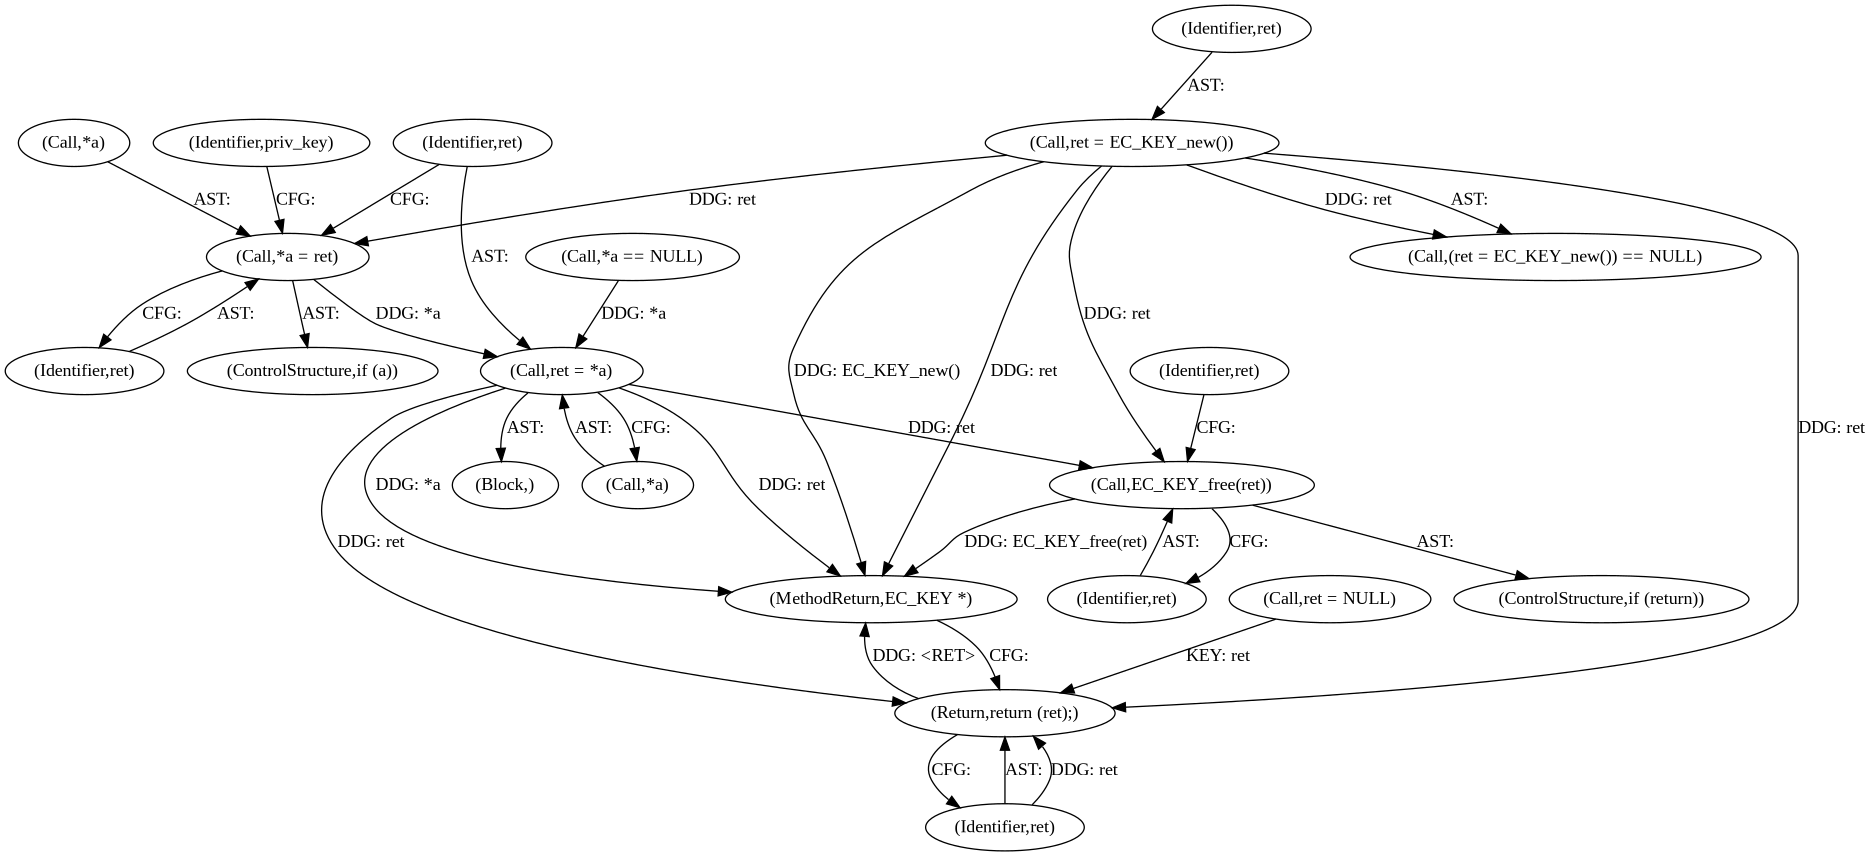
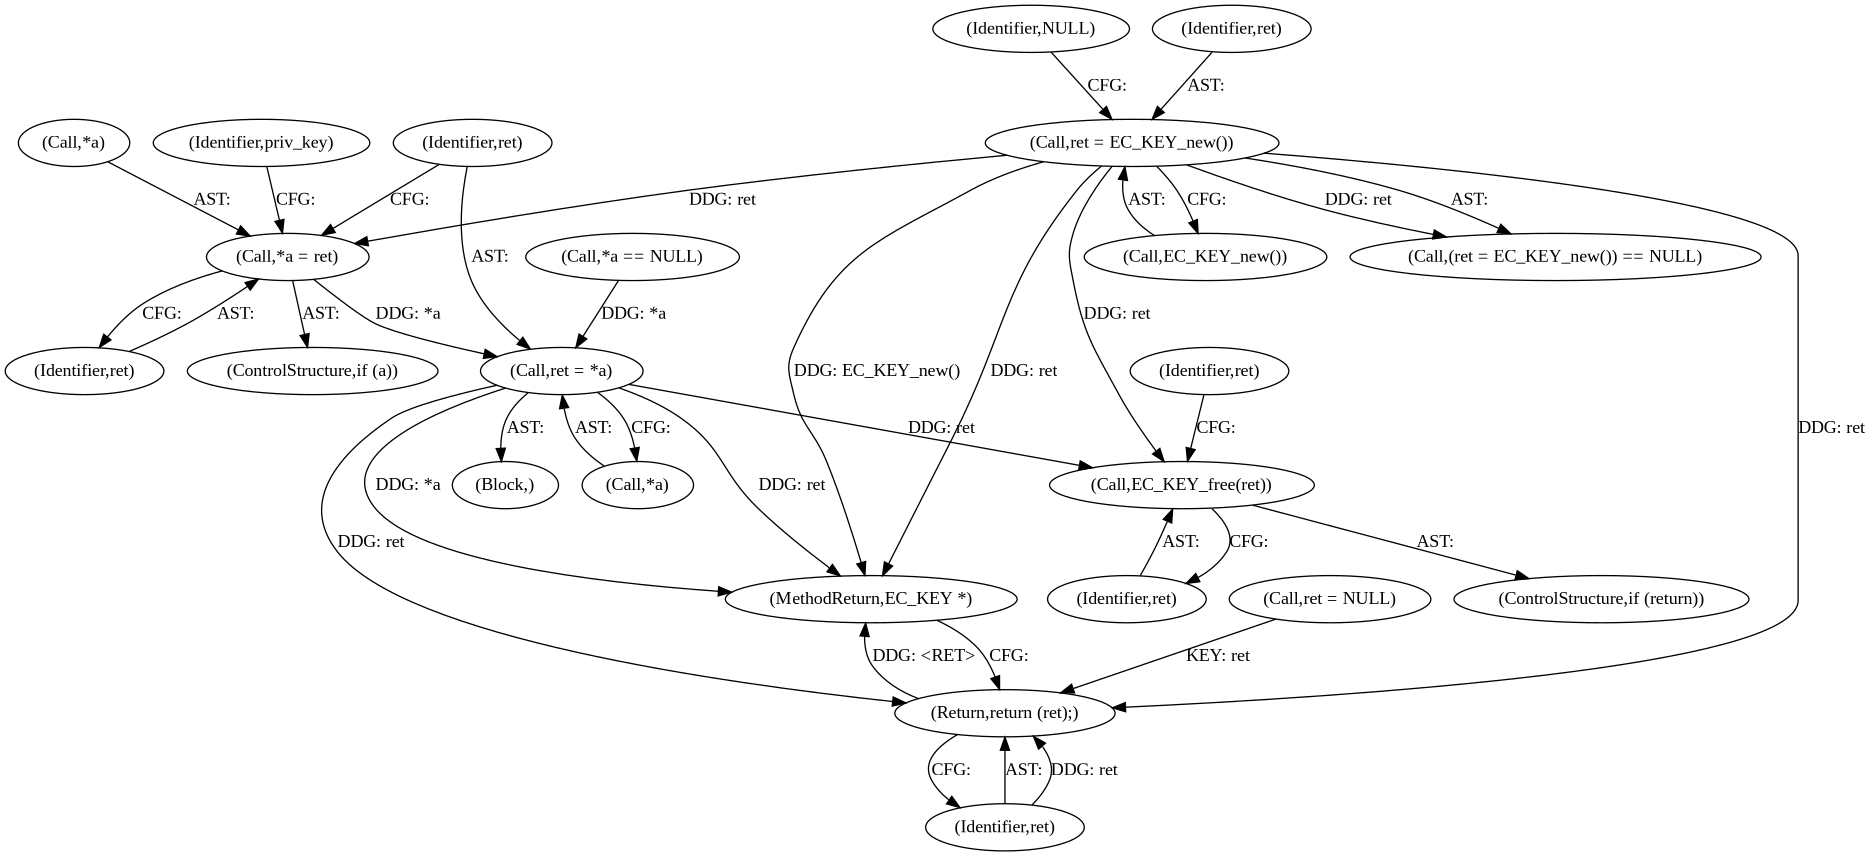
node "(Identifier,NULL)": added
node "(Call,EC_KEY_new())": added
edge "(Call,EC_KEY_free(ret))" -> "(MethodReturn,EC_KEY *)": removed, label "DDG: EC_KEY_free(ret)"
